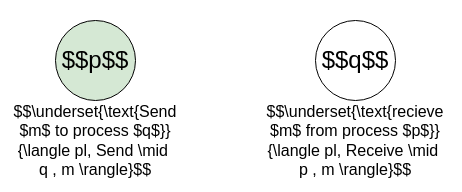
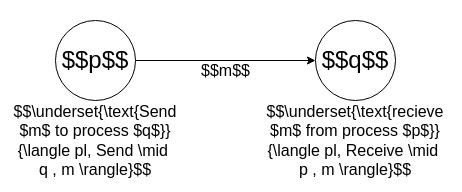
node "$$p$$": fillcolor #d5e8d4 -> #ffffff
edge "$$p$$" -> "$$q$$": added, label "$$m$$"
